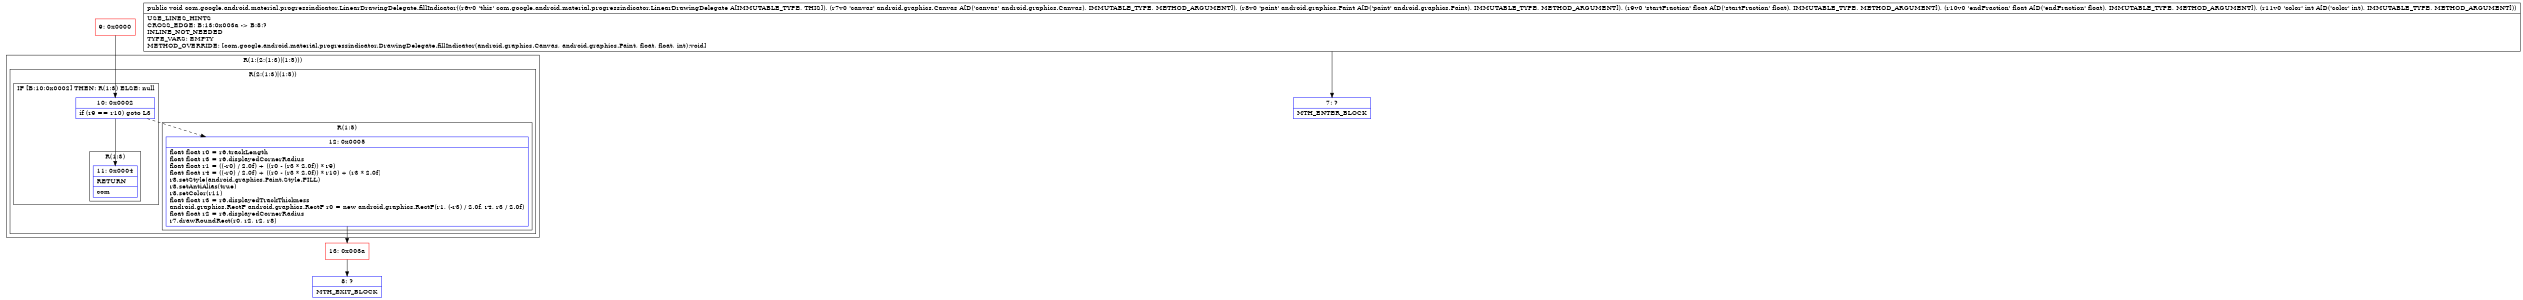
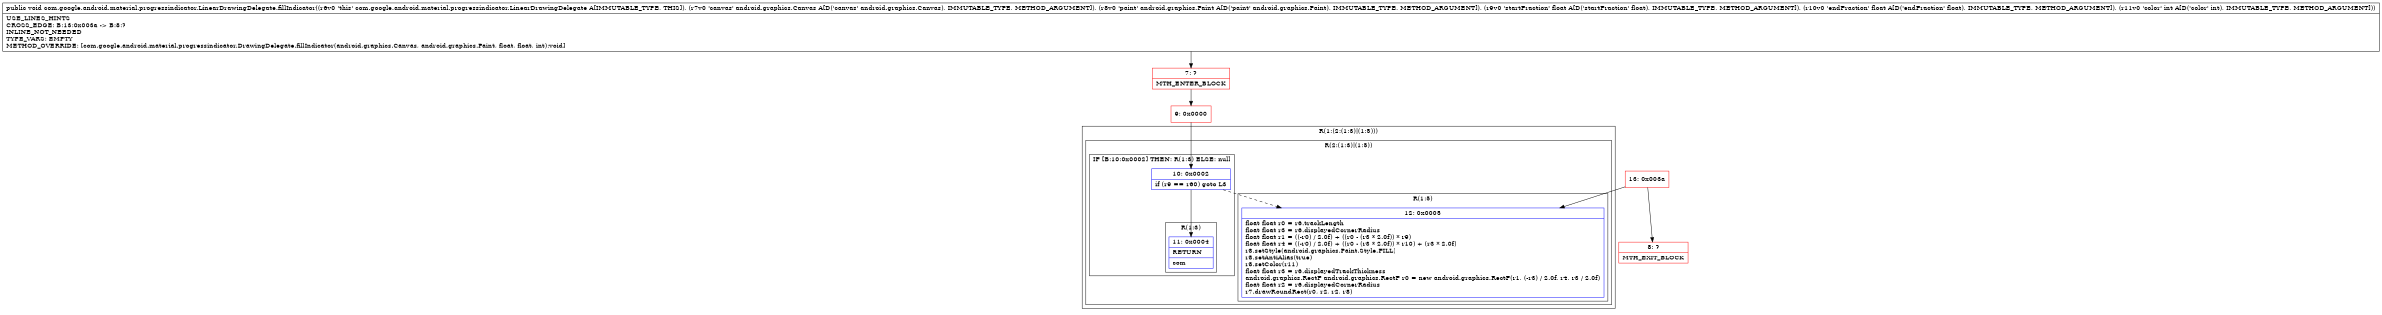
edge "7: ?" -> "9: 0x0000": added
node "7: ?": color blue -> red
node "10: 0x0002": text "if (r9 == r10) goto L3" -> "if (r9 == r60) goto L3"
edge "12: 0x0005" -> "13: 0x003a": reversed
node "8: ?": color blue -> red
